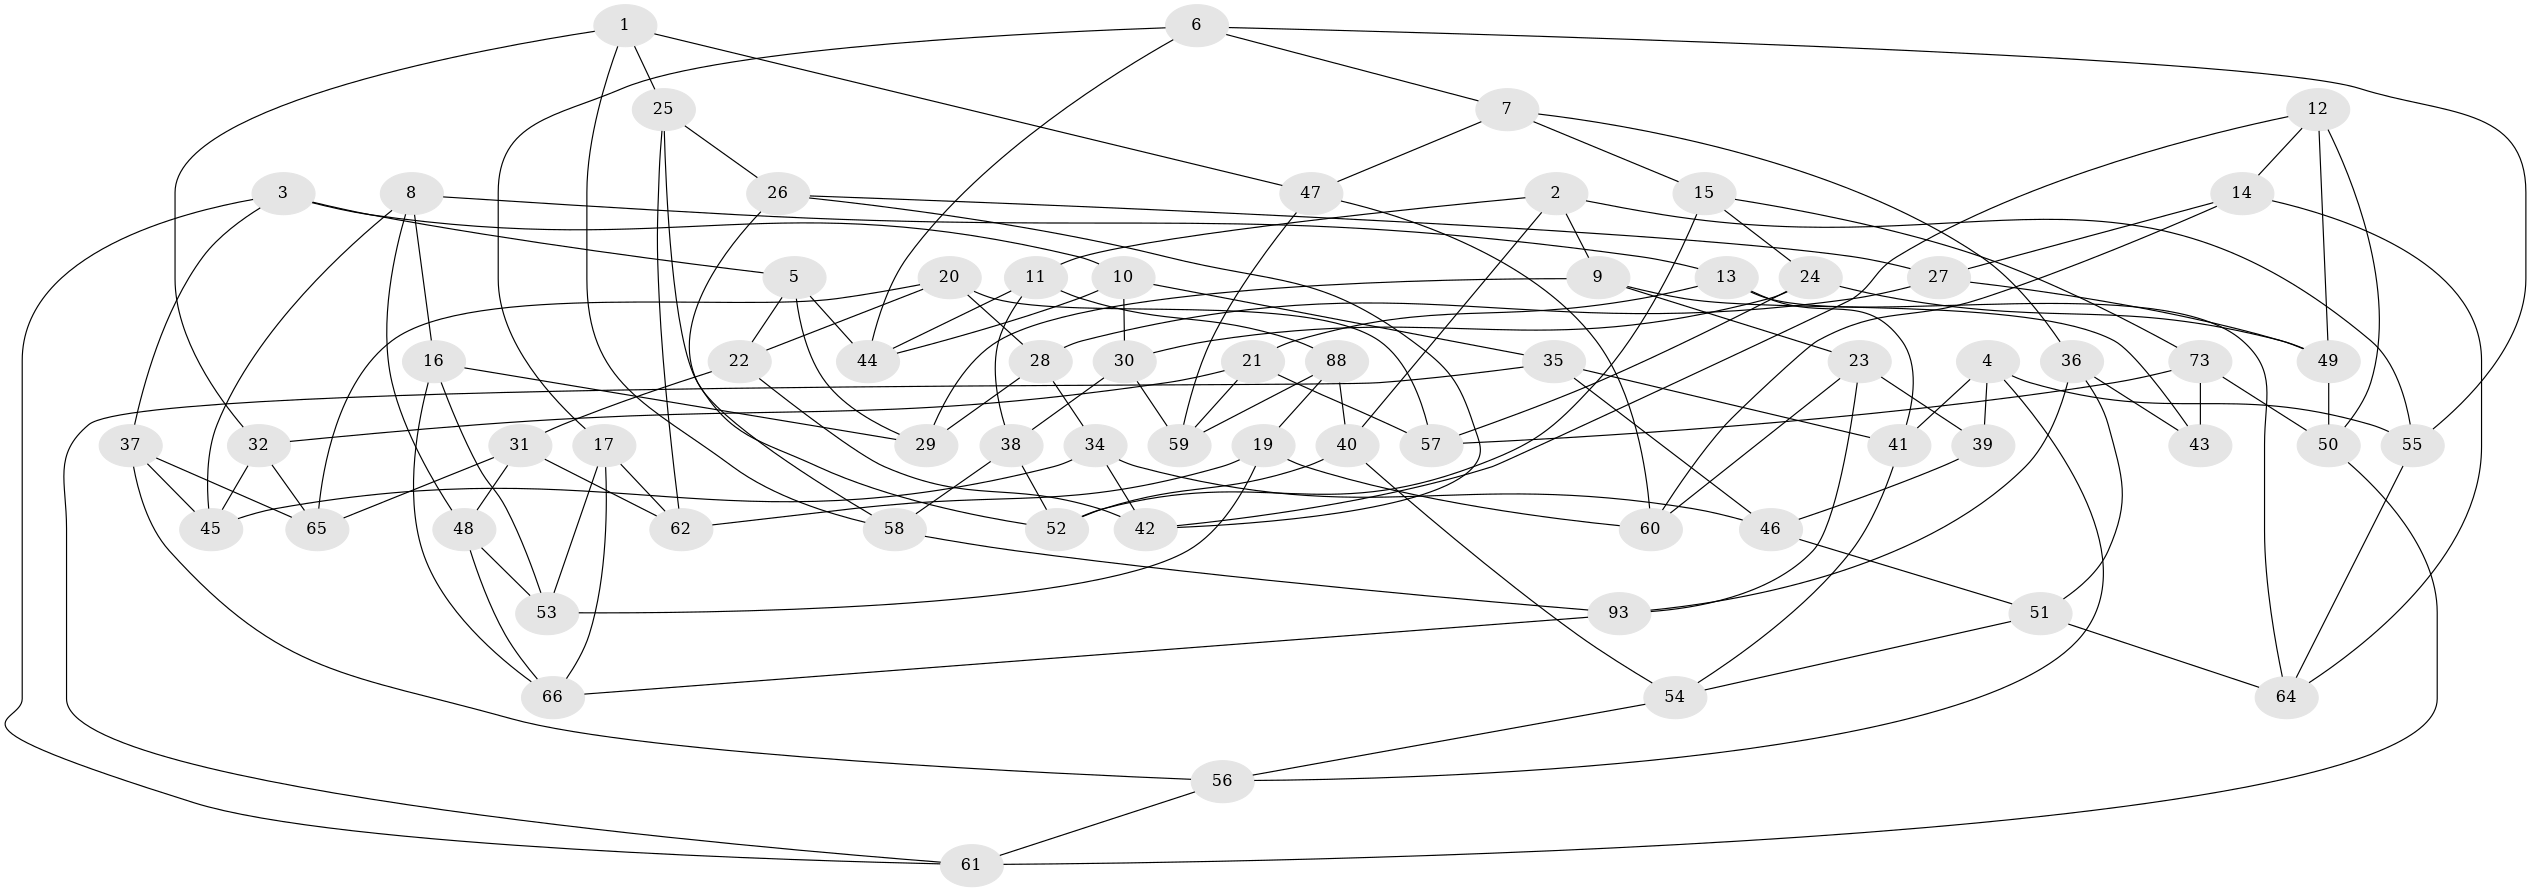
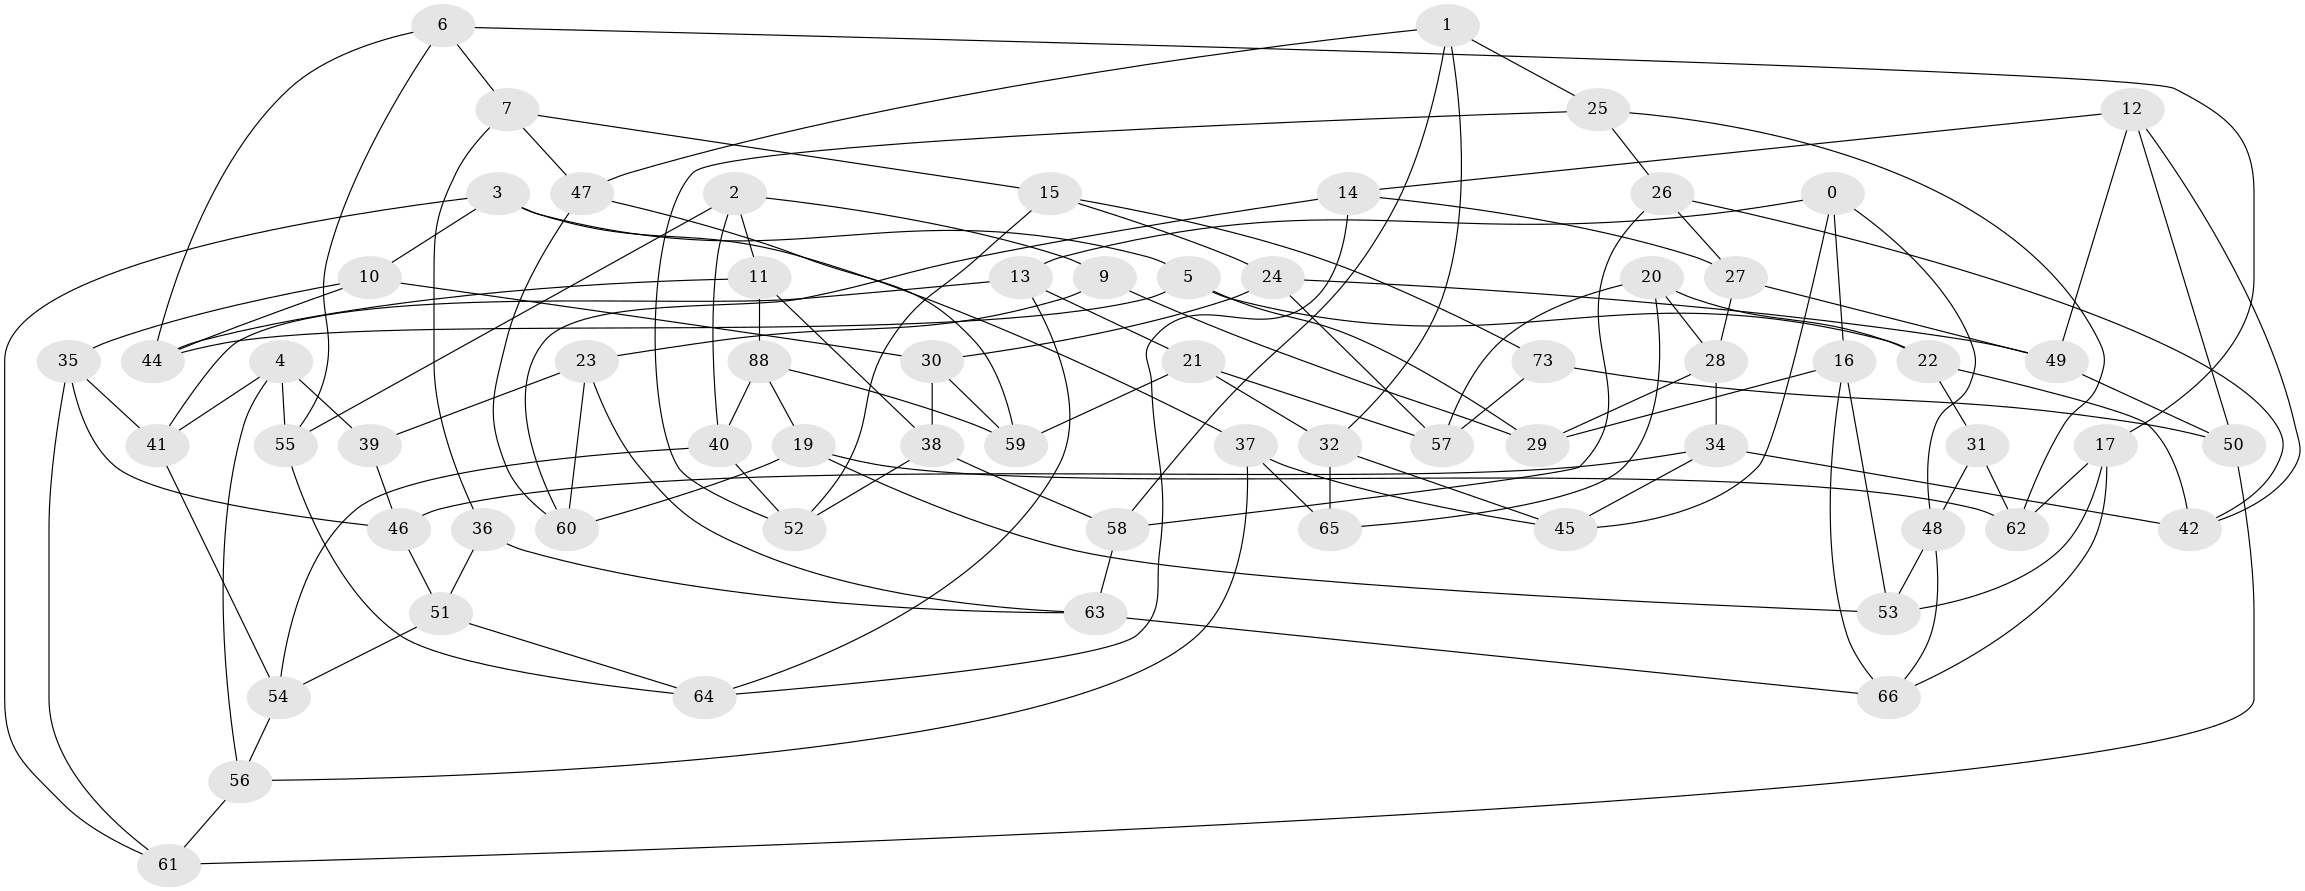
node "8": label "8" -> "0"
node "43": removed
edge "31" -- "65": removed
node "93": label "93" -> "63"
